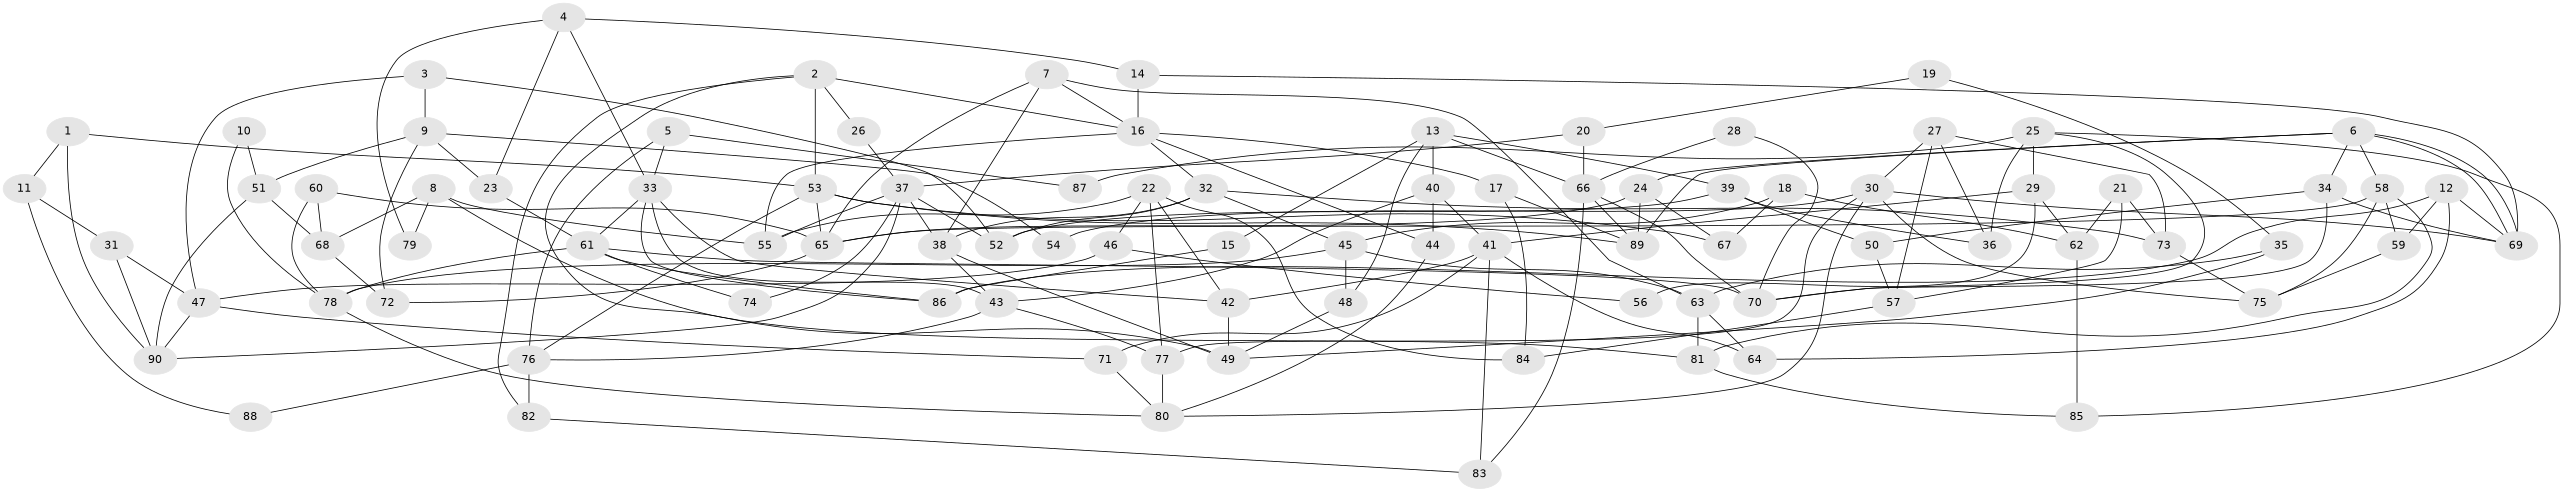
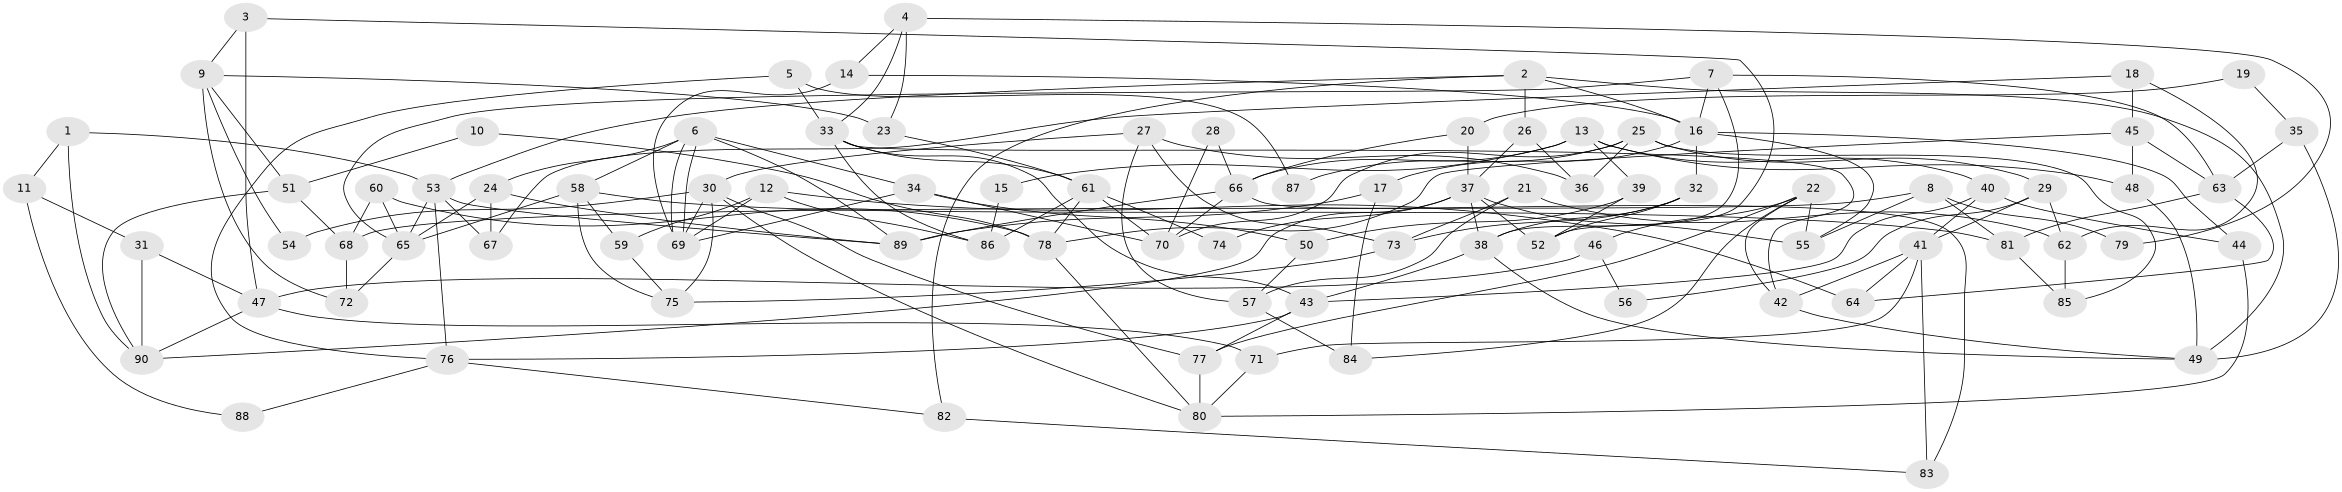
edge "32" -- "45": removed
edge "39" -- "36": now "26" -- "36"
